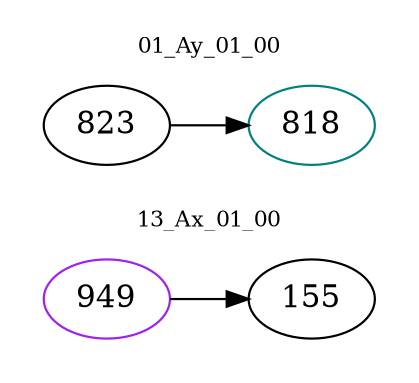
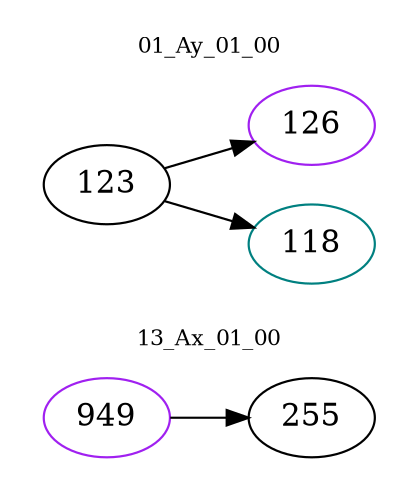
node "823": label "823" -> "123"
node "126": added
node "818": label "818" -> "118"
node "155": label "155" -> "255"
